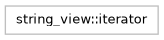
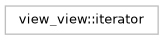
node "string_view::iterator": label "string_view::iterator" -> "view_view::iterator"
